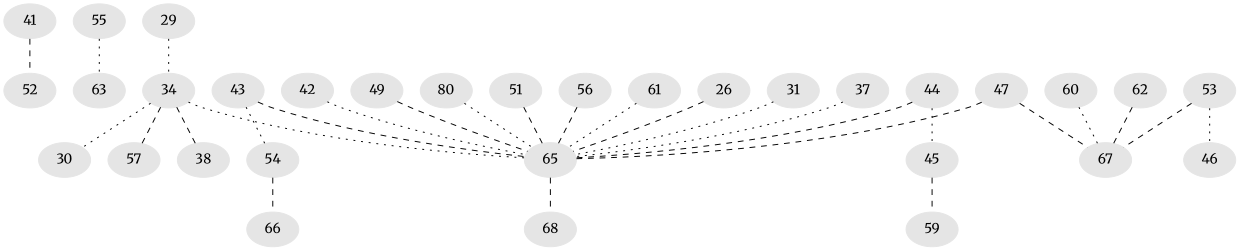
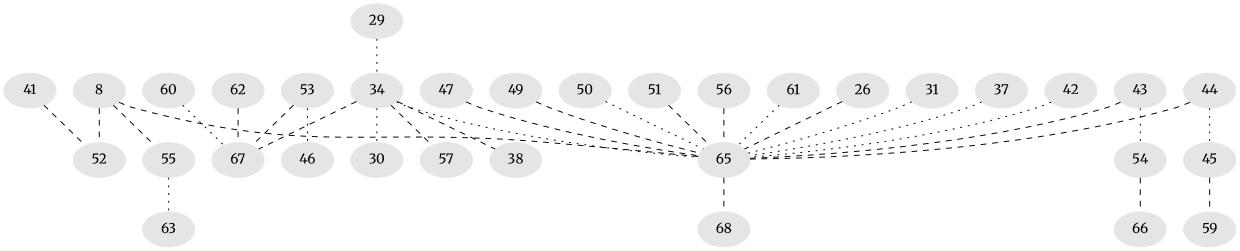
node "8": added
node "80": label "80" -> "50"
edge "47" -- "67": now "34" -- "67"
